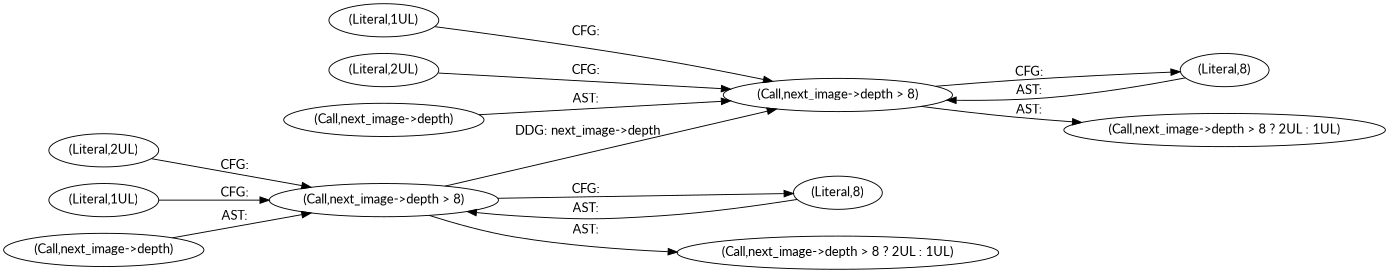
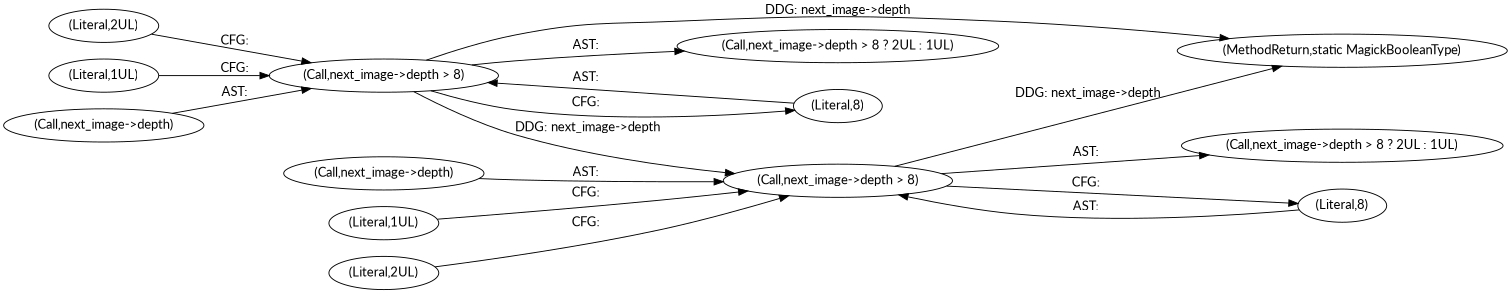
node "(MethodReturn,static MagickBooleanType)": added
